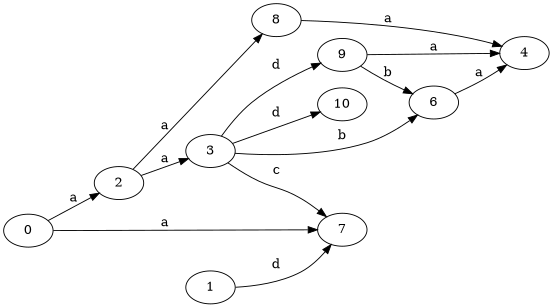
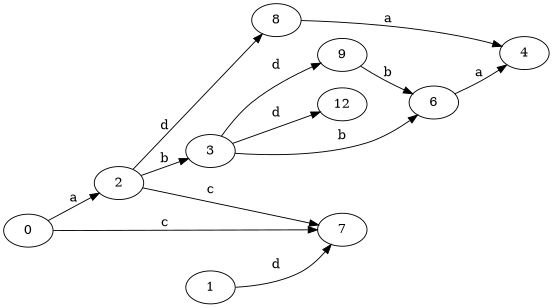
edge "9" -> "4": removed, label "a"
node "10": label "10" -> "12"
edge "2" -> "8": label "a" -> "d"
edge "2" -> "3": label "a" -> "b"
edge "3" -> "7": now "2" -> "7"
edge "0" -> "7": label "a" -> "c"
